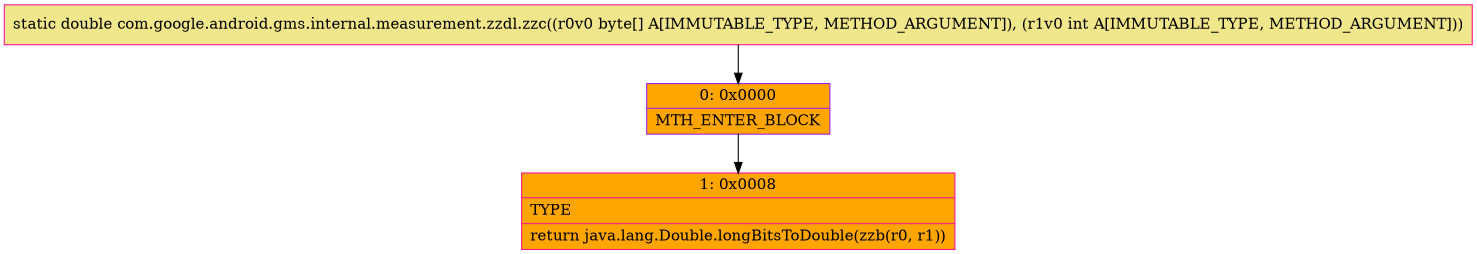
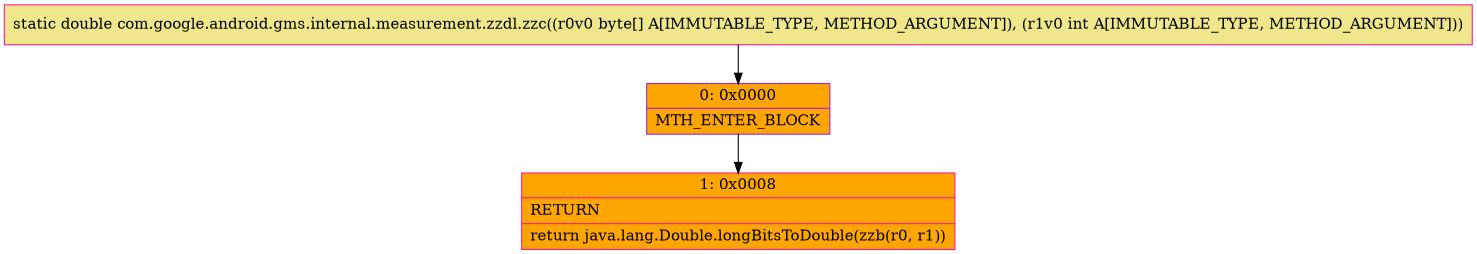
node "1: 0x0008": text "TYPE" -> "RETURN"
